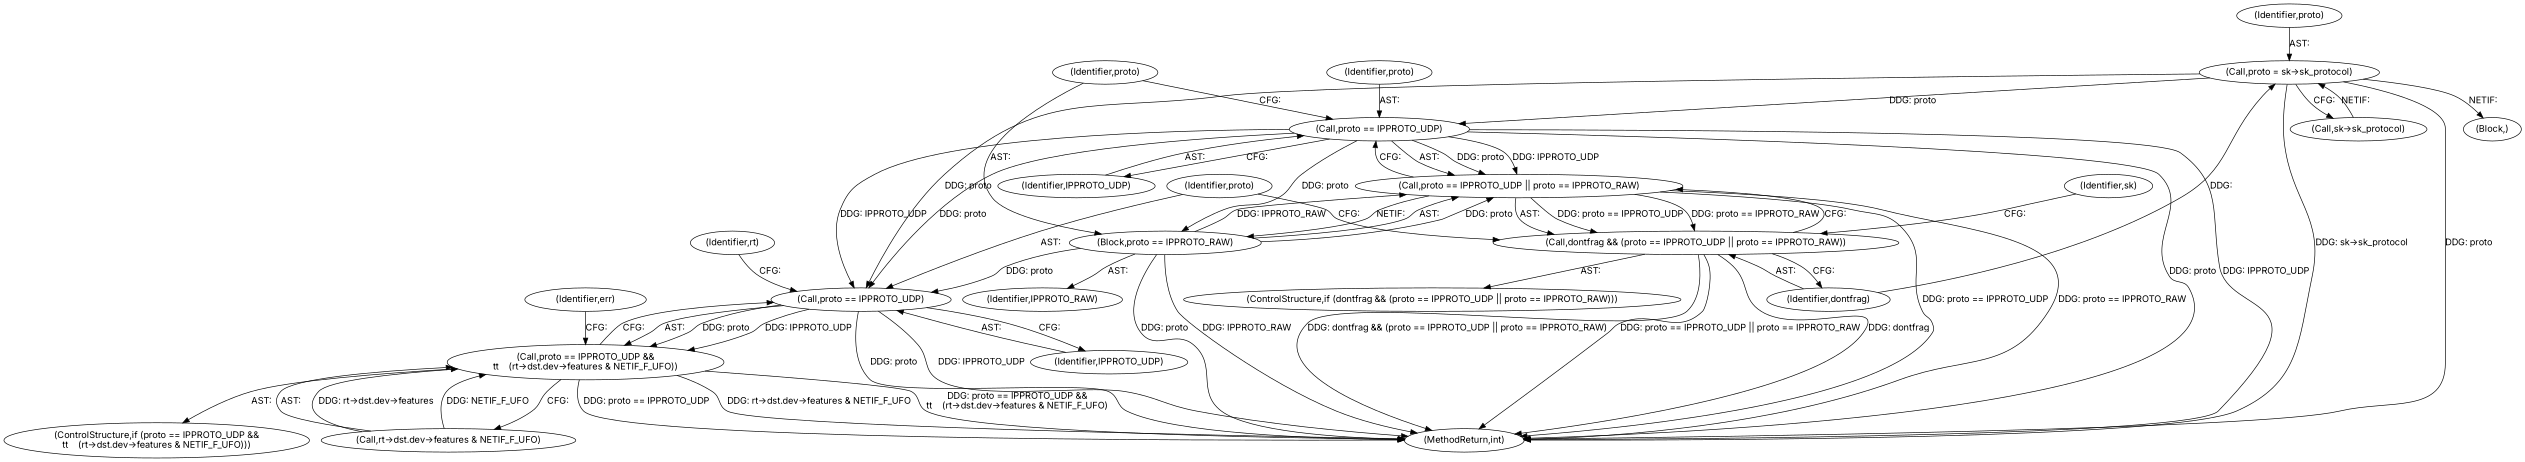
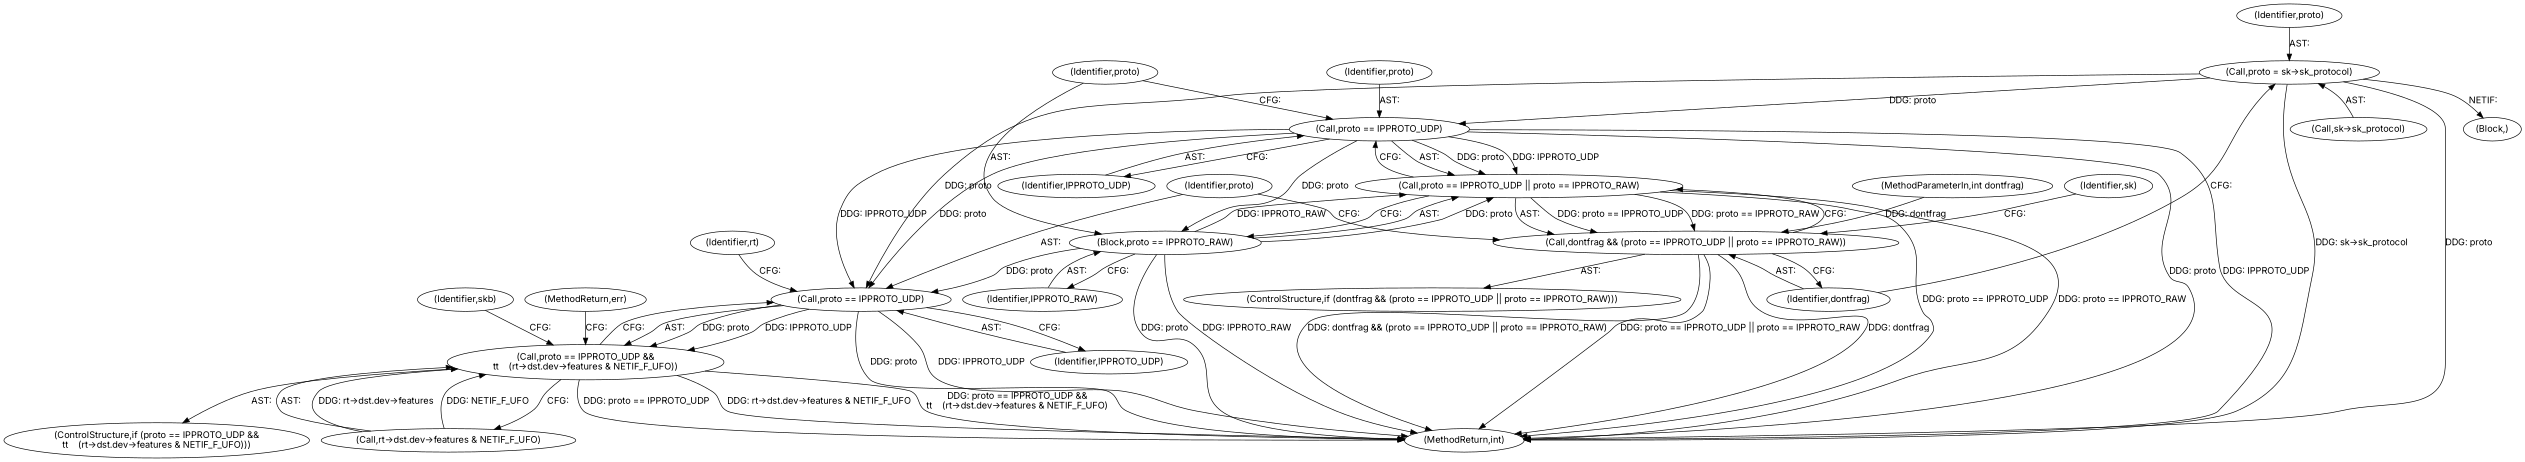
edge "(Call,sk->sk_protocol)" -> "(Call,proto = sk->sk_protocol)": label "NETIF: " -> "AST: "
edge "(Call,proto = sk->sk_protocol)" -> "(Call,sk->sk_protocol)": removed, label "CFG:"
node "(MethodParameterIn,int dontfrag)": added
edge "(Identifier,dontfrag)" -> "(Call,proto = sk->sk_protocol)": label "DDG: " -> "CFG: "
edge "(Call,proto == IPPROTO_UDP || proto == IPPROTO_RAW)" -> "(Block,proto == IPPROTO_RAW)": label "NETIF: " -> "CFG: "
edge "(Identifier,IPPROTO_RAW)" -> "(Block,proto == IPPROTO_RAW)": added, label "AST:"
edge "(Block,proto == IPPROTO_RAW)" -> "(Identifier,IPPROTO_RAW)": label "AST: " -> "CFG: "
node "(Identifier,skb)": added
node "(Identifier,err)": label "(Identifier,err)" -> "(MethodReturn,err)"
